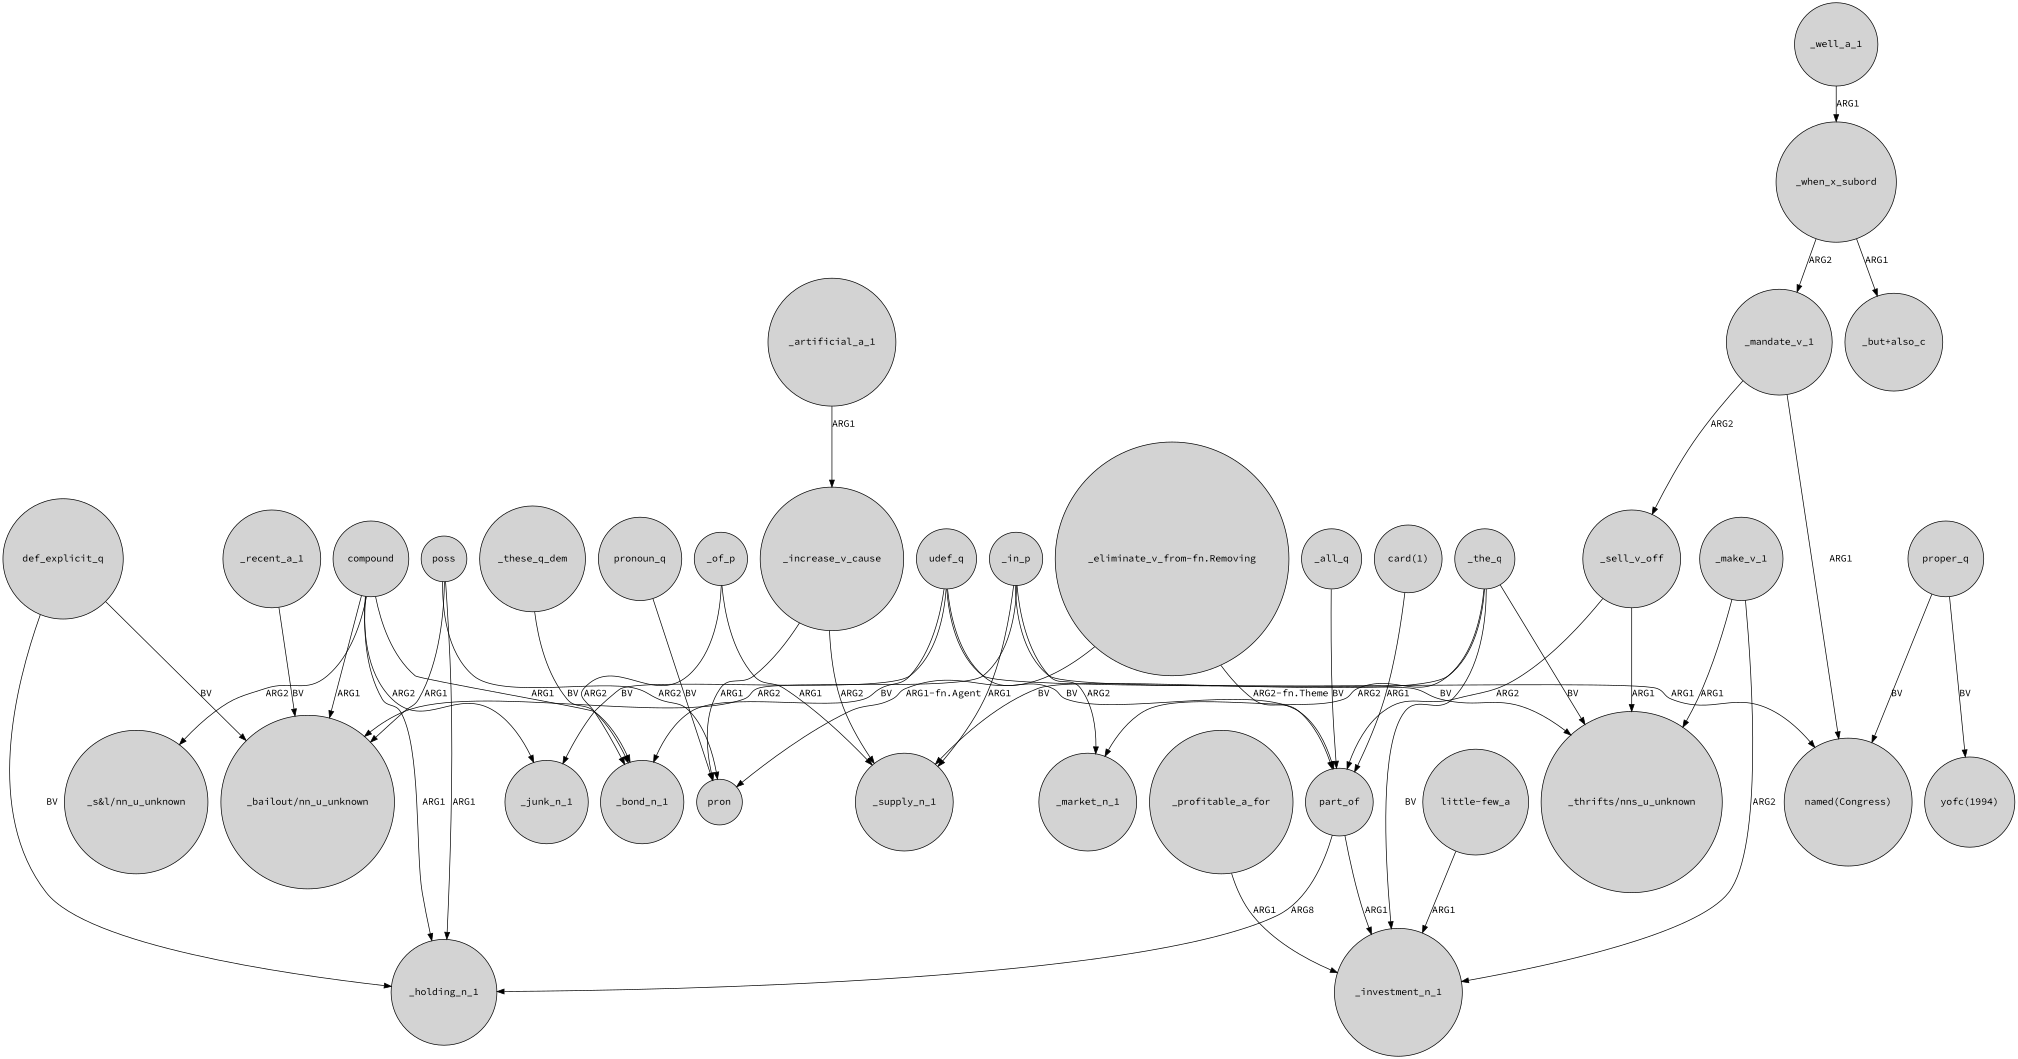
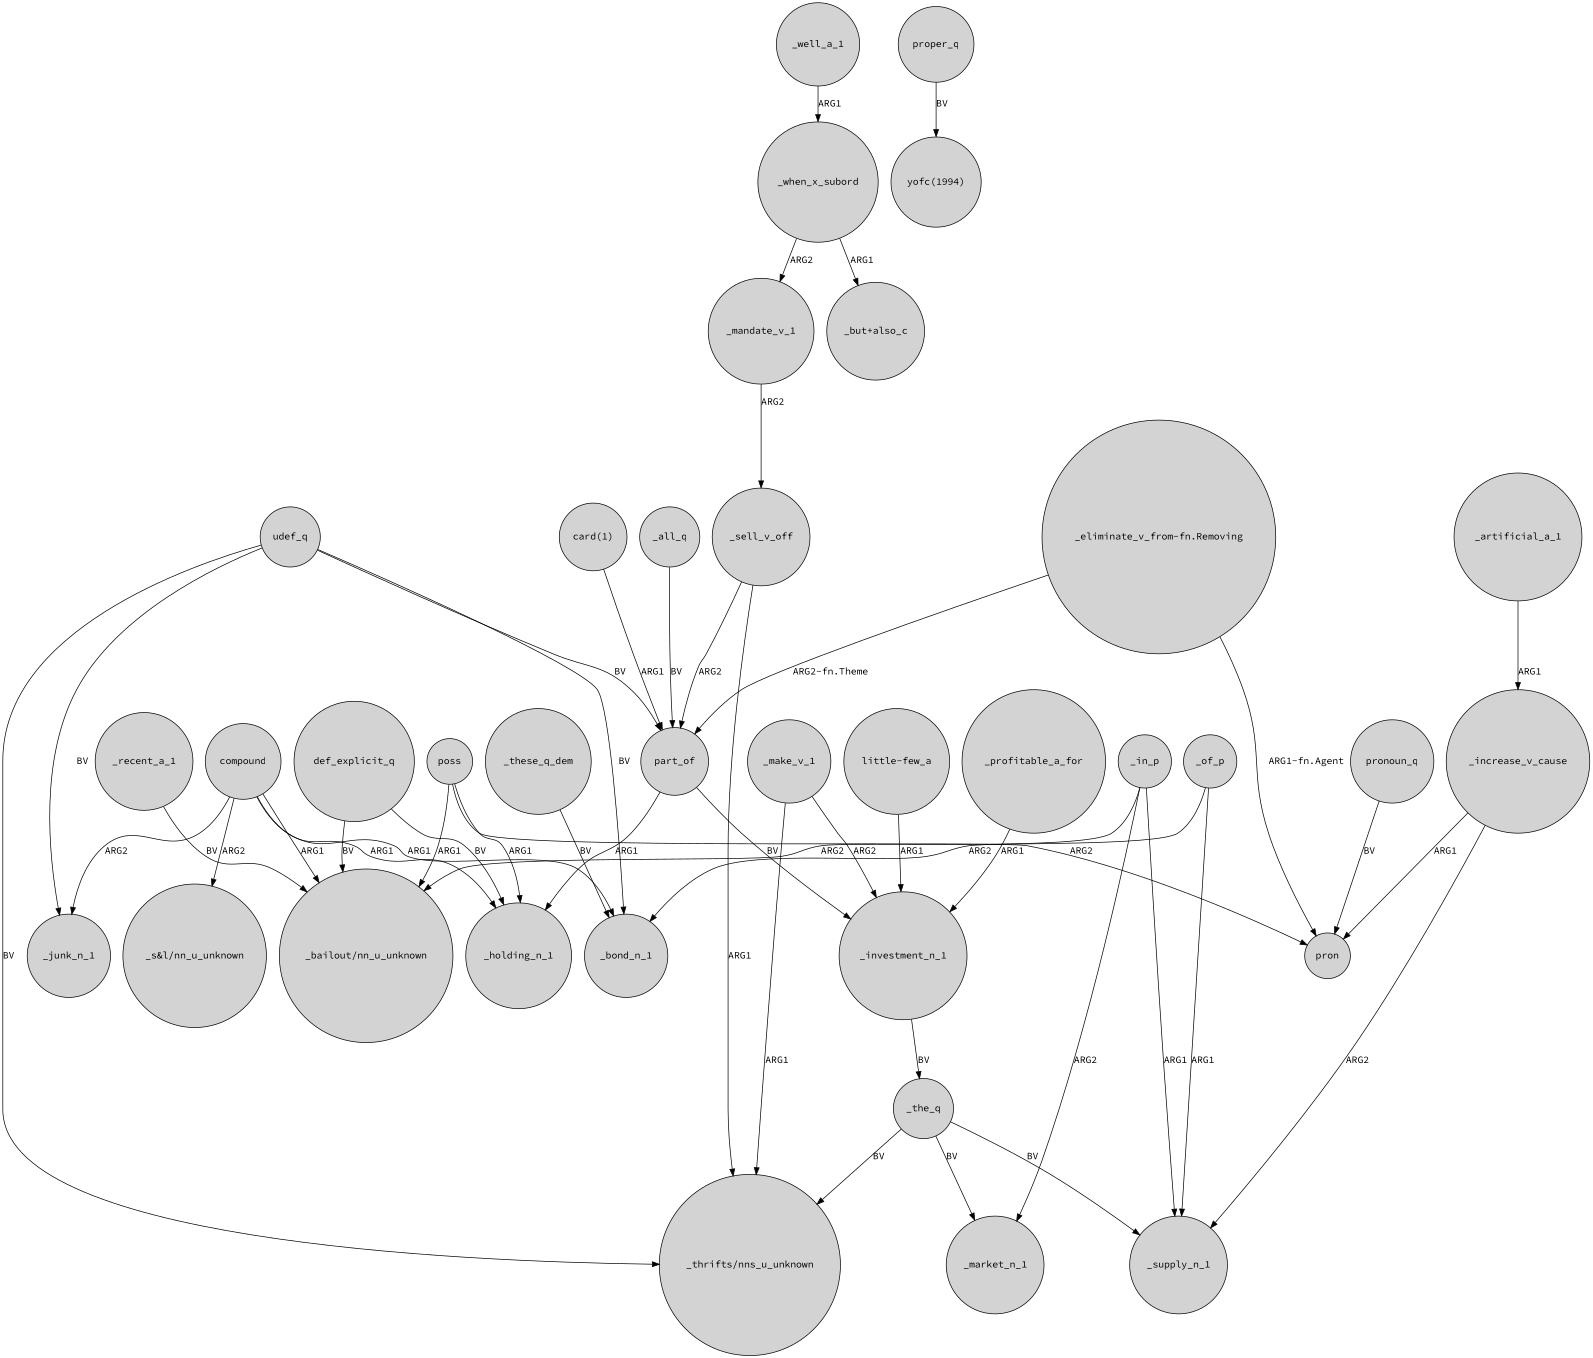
edge "_the_q" -> "_market_n_1": label "ARG2" -> "BV"
edge "_the_q" -> "_investment_n_1": reversed
node "named(Congress)": removed
edge "part_of" -> "_holding_n_1": label "ARG8" -> "ARG1"
edge "part_of" -> "_investment_n_1": label "ARG1" -> "BV"
